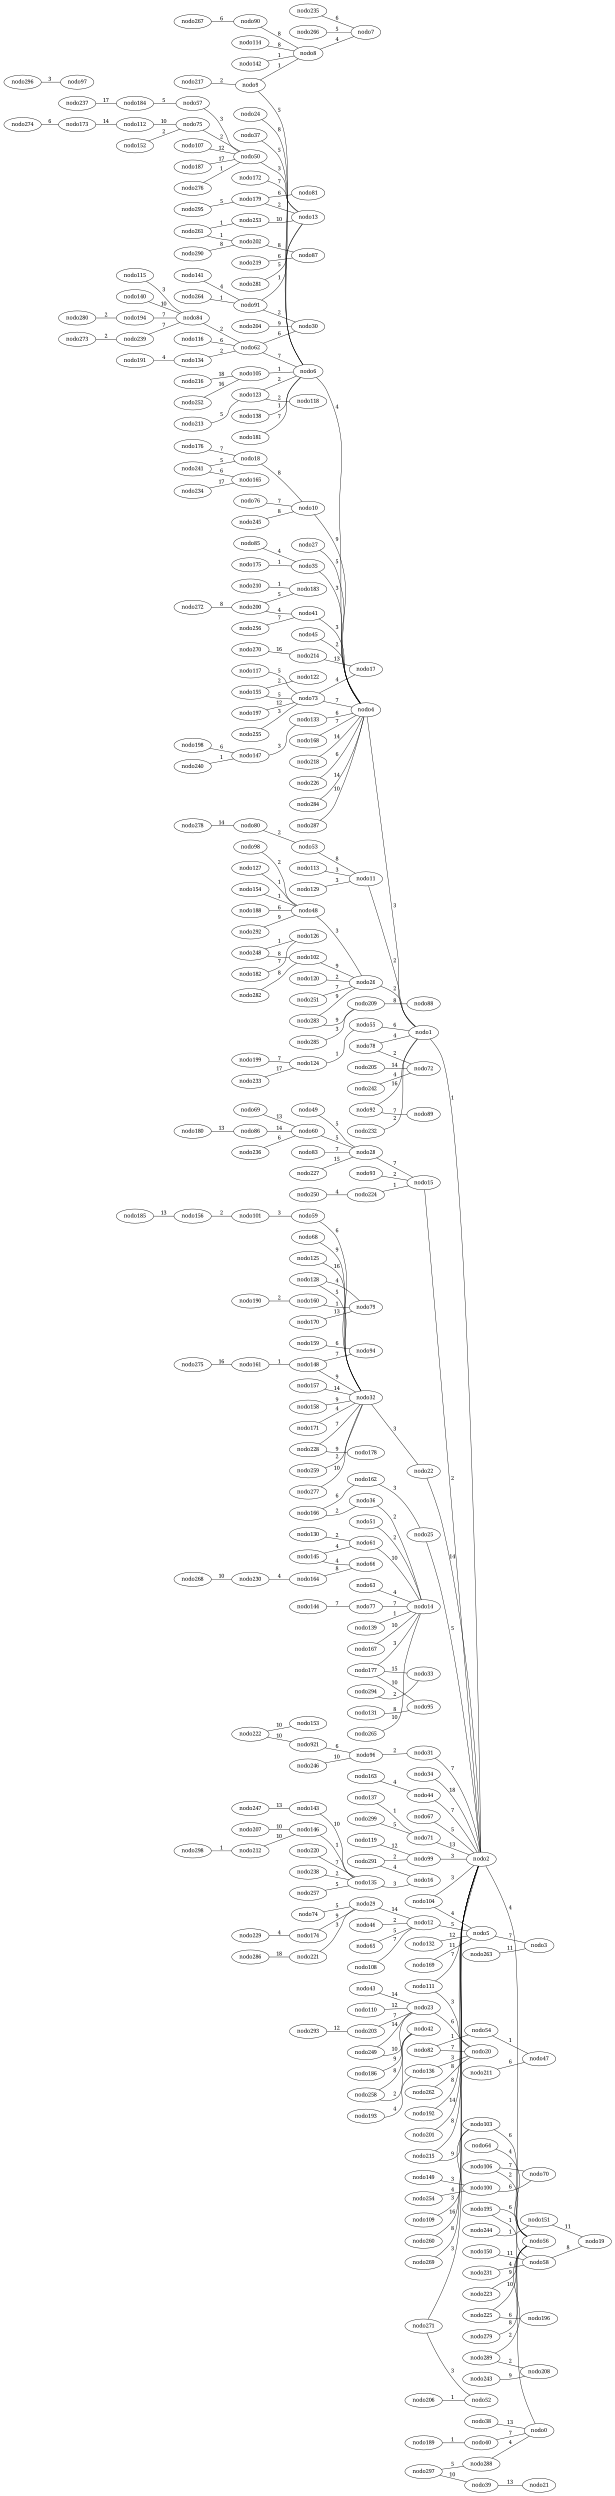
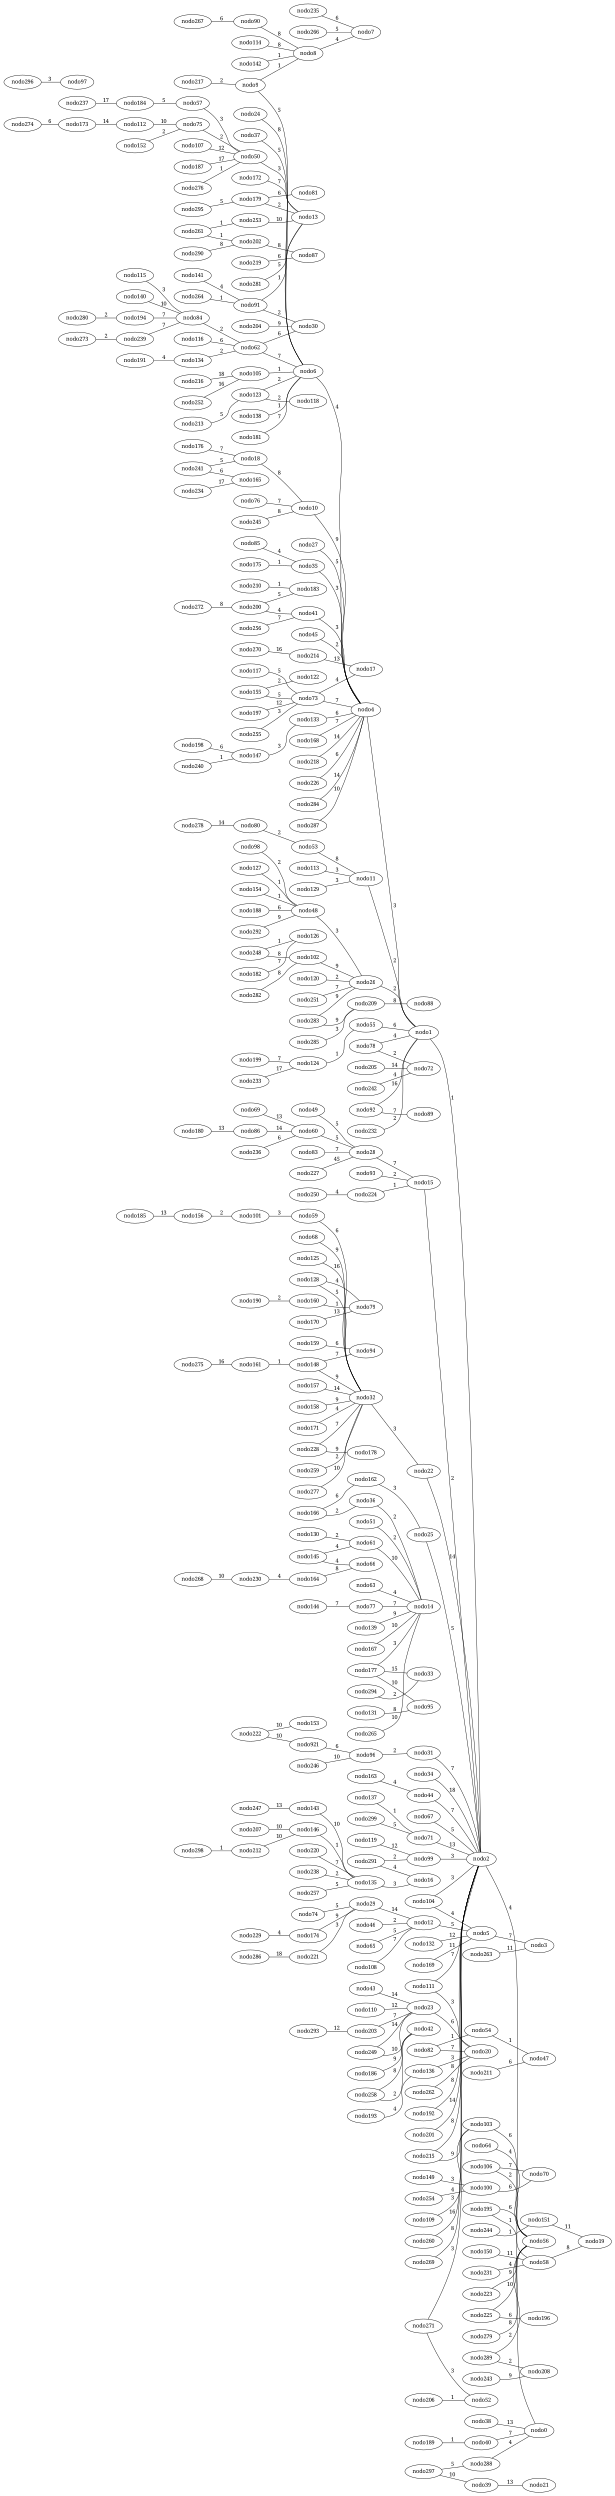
edge "nodo28" -- "nodo227": label "15" -> "45"
edge "nodo14" -- "nodo139": label "1" -> "9"
